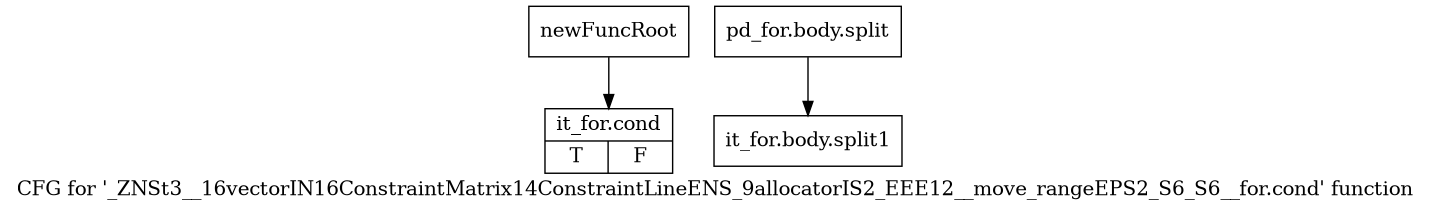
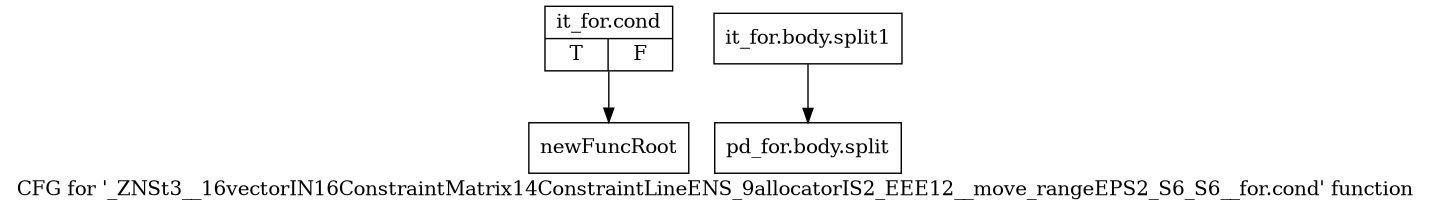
edge "newFuncRoot" -> "it_for.cond": reversed
edge "pd_for.body.split" -> "it_for.body.split1": reversed
